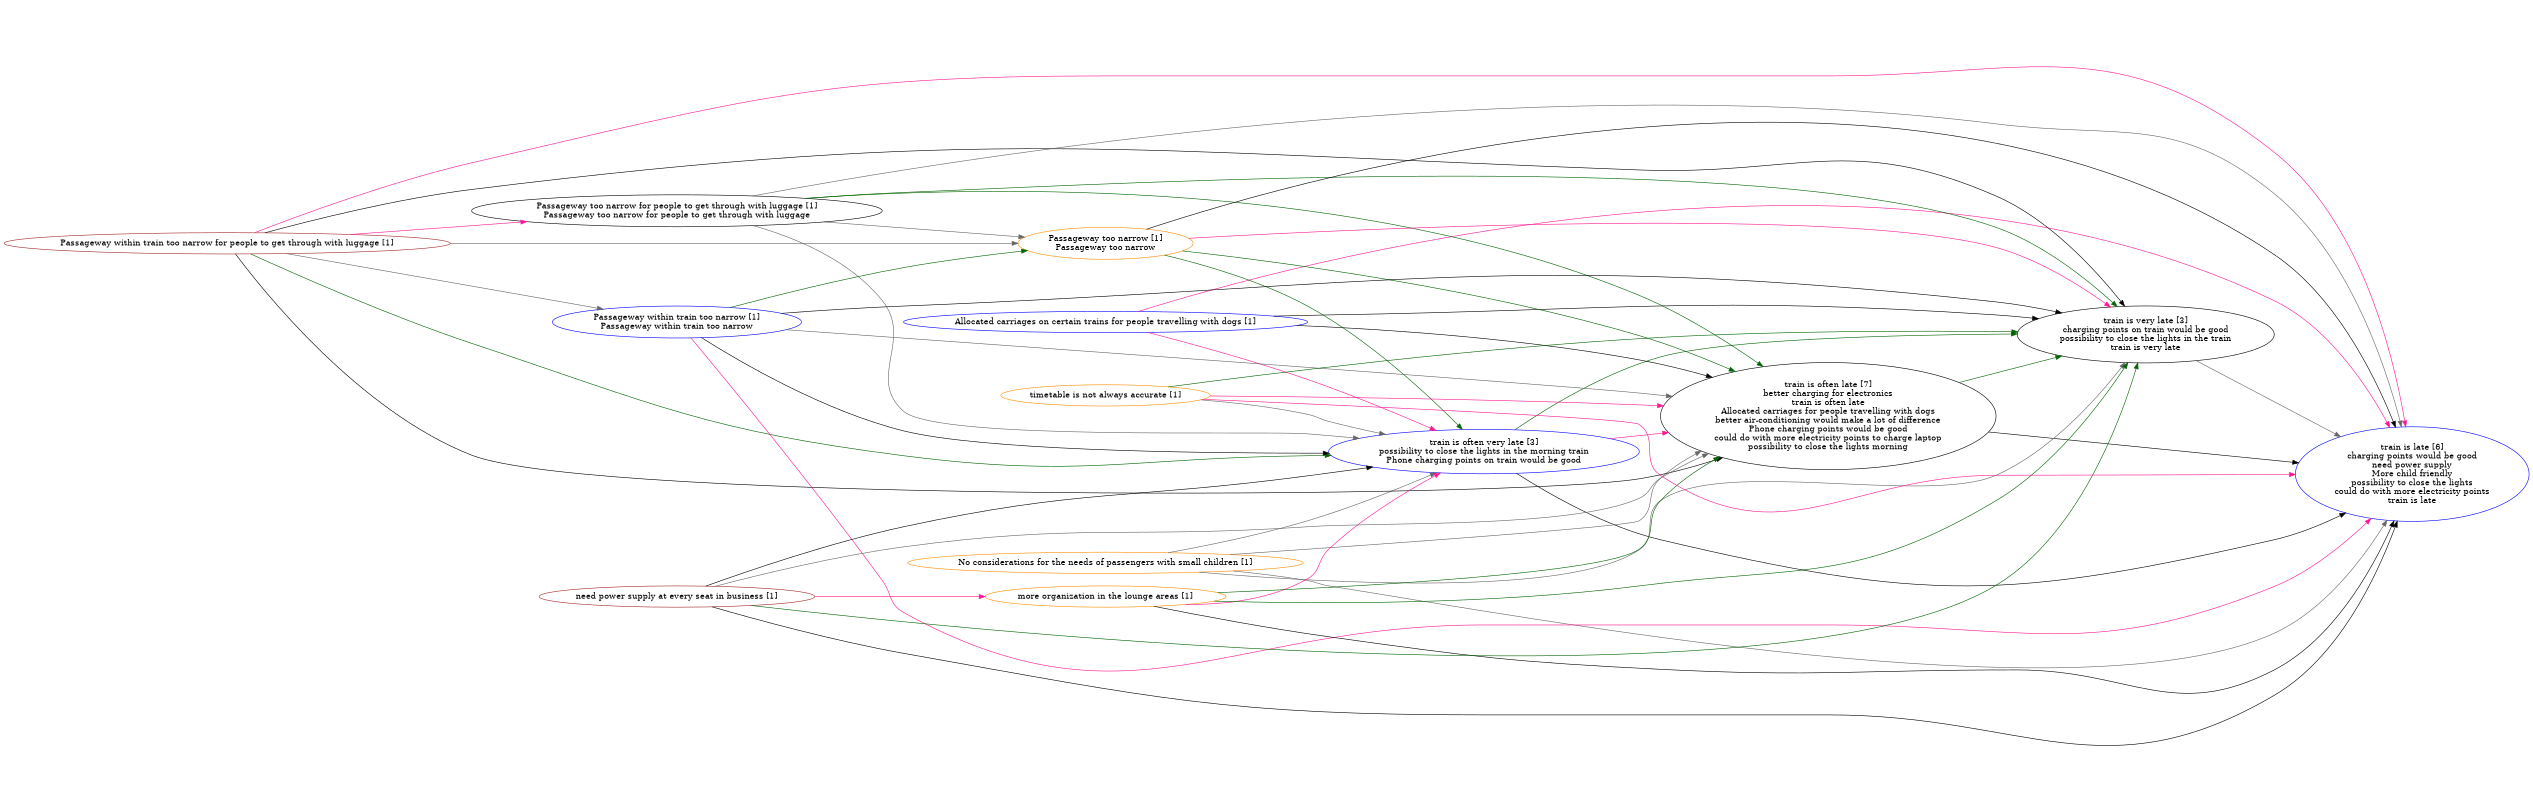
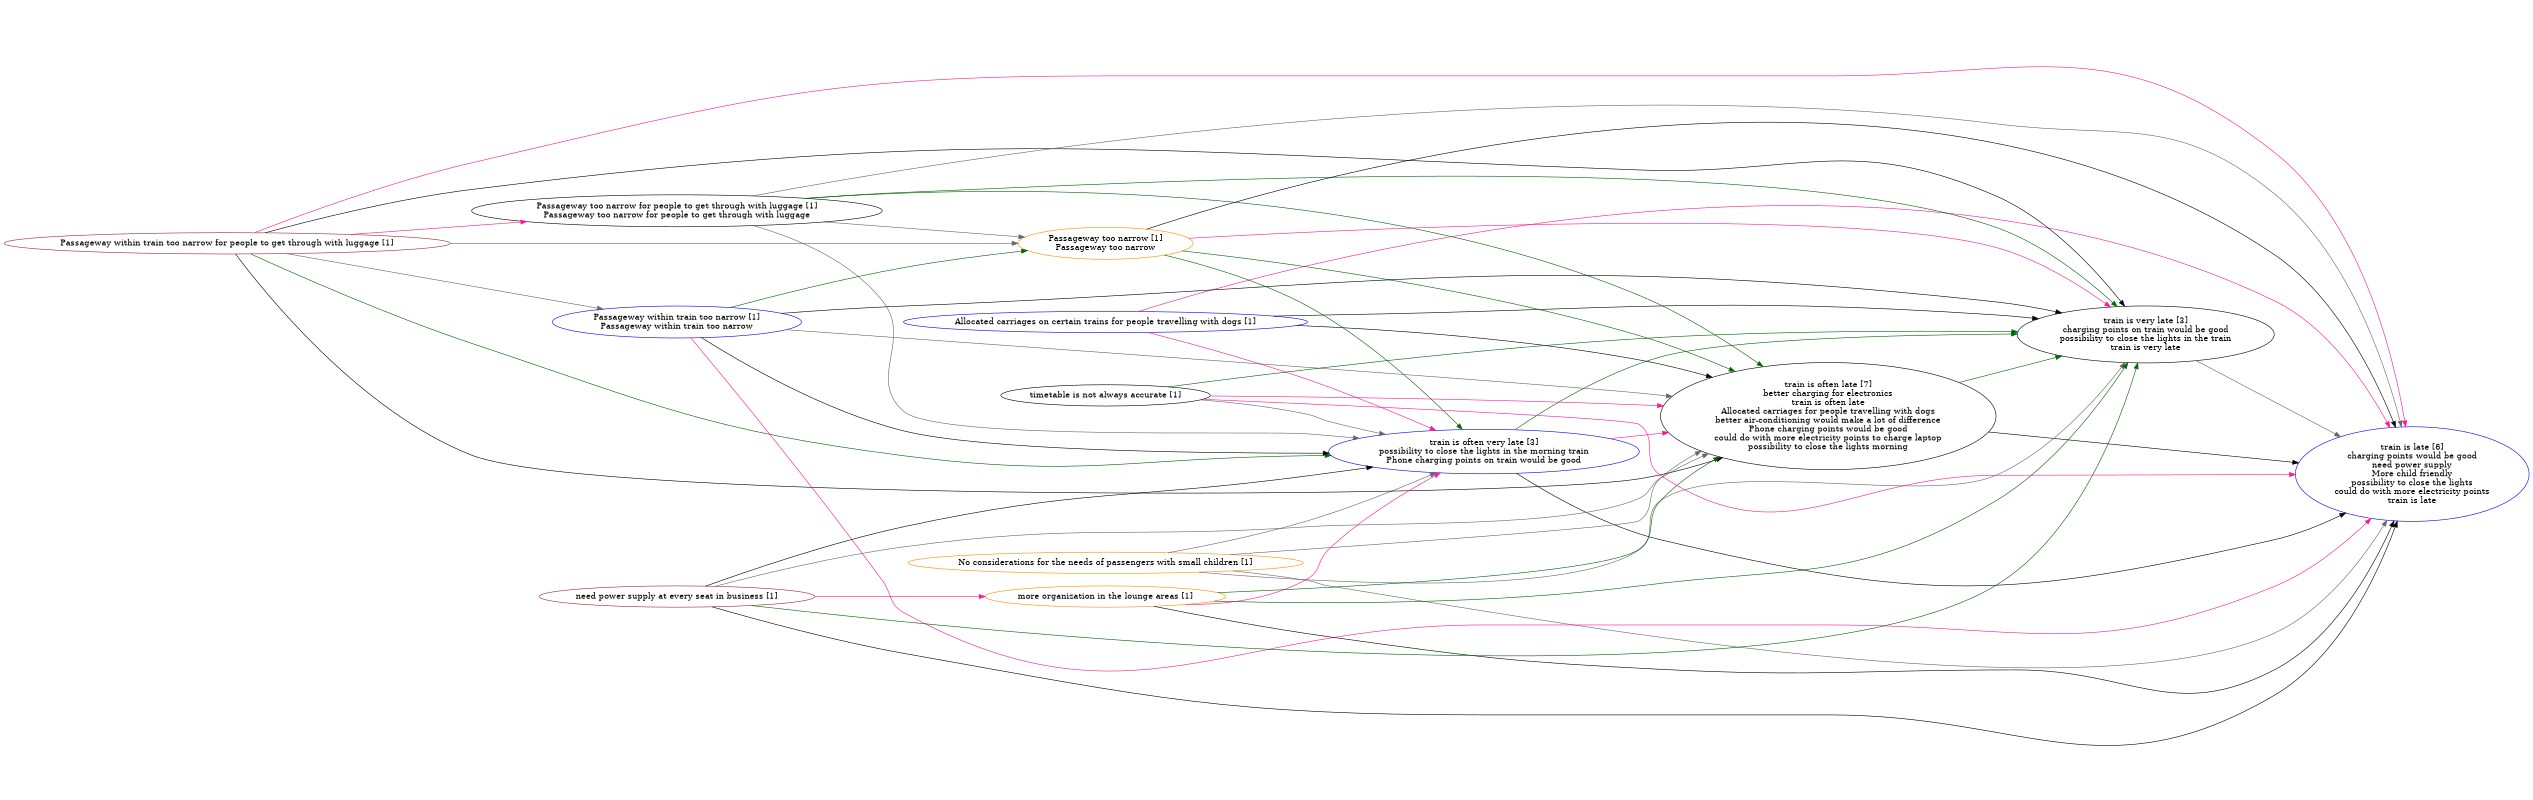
node "timetable is not always accurate [1]": color darkorange -> black
